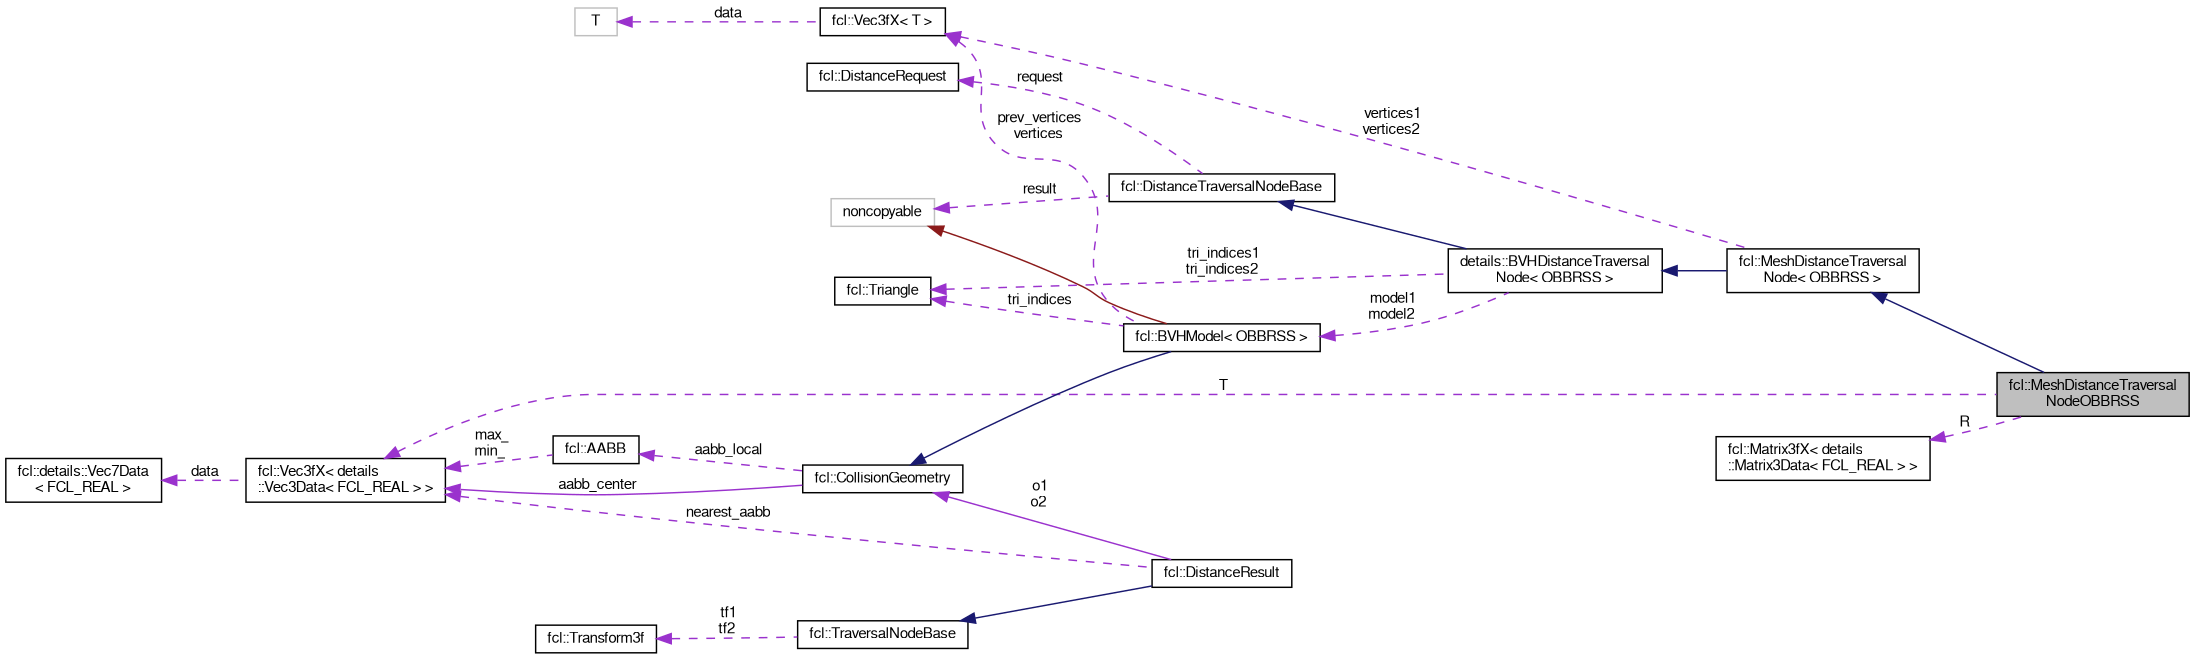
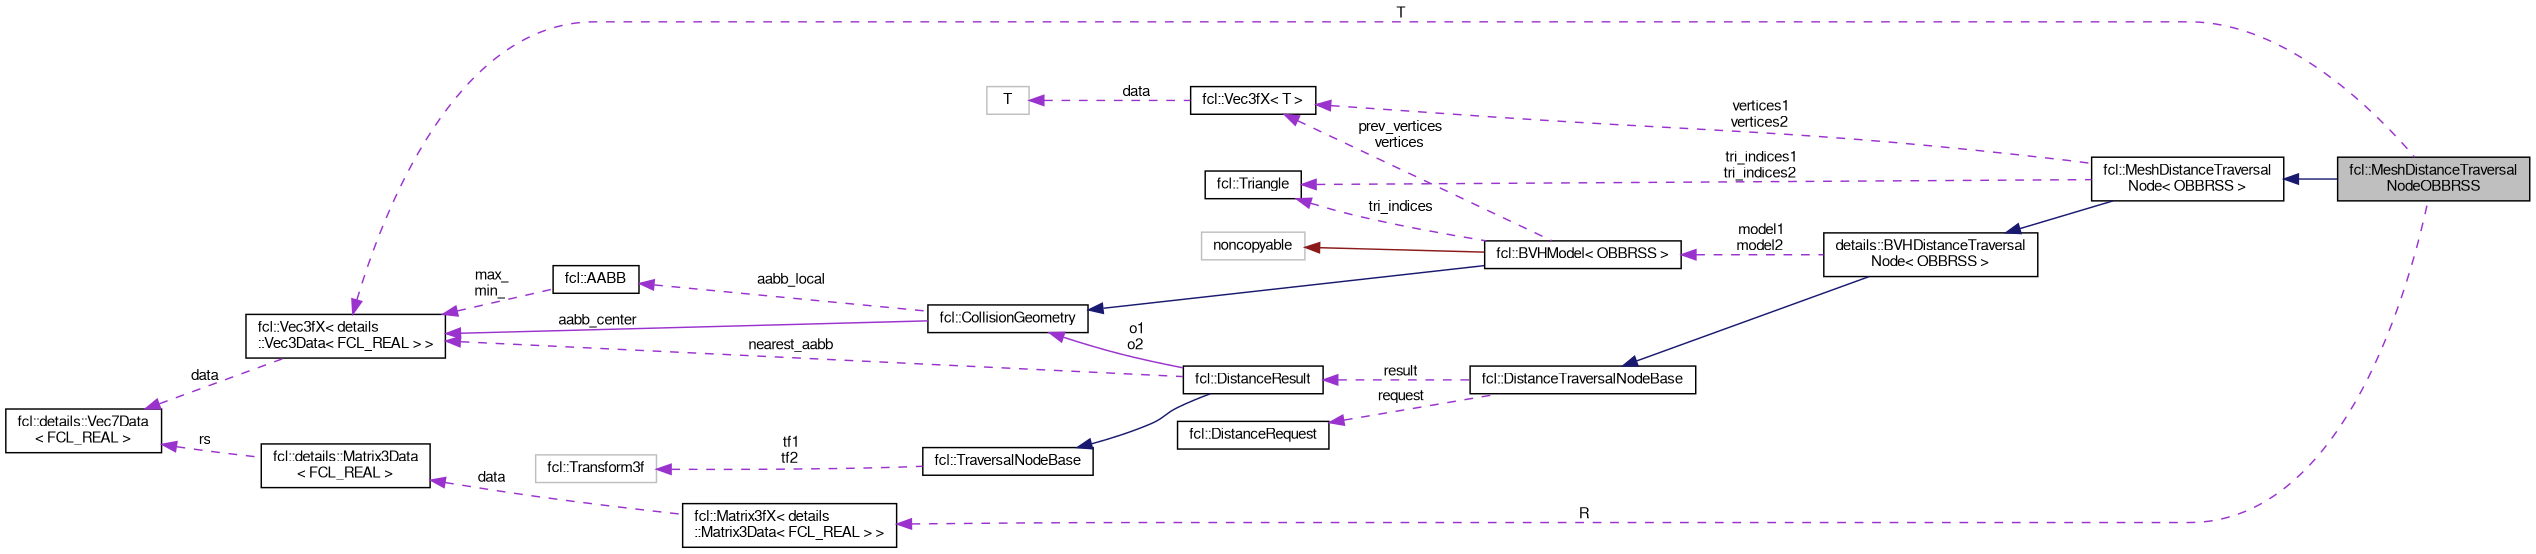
edge "fcl::DistanceTraversalNodeBase" -> "noncopyable": now "fcl::DistanceTraversalNodeBase" -> "fcl::DistanceResult"
edge "details::BVHDistanceTraversal Node< OBBRSS >" -> "fcl::Triangle": now "fcl::MeshDistanceTraversal Node< OBBRSS >" -> "fcl::Triangle"
node "fcl::details::Matrix3Data < FCL_REAL >": added
node "fcl::Transform3f": color black -> grey75
